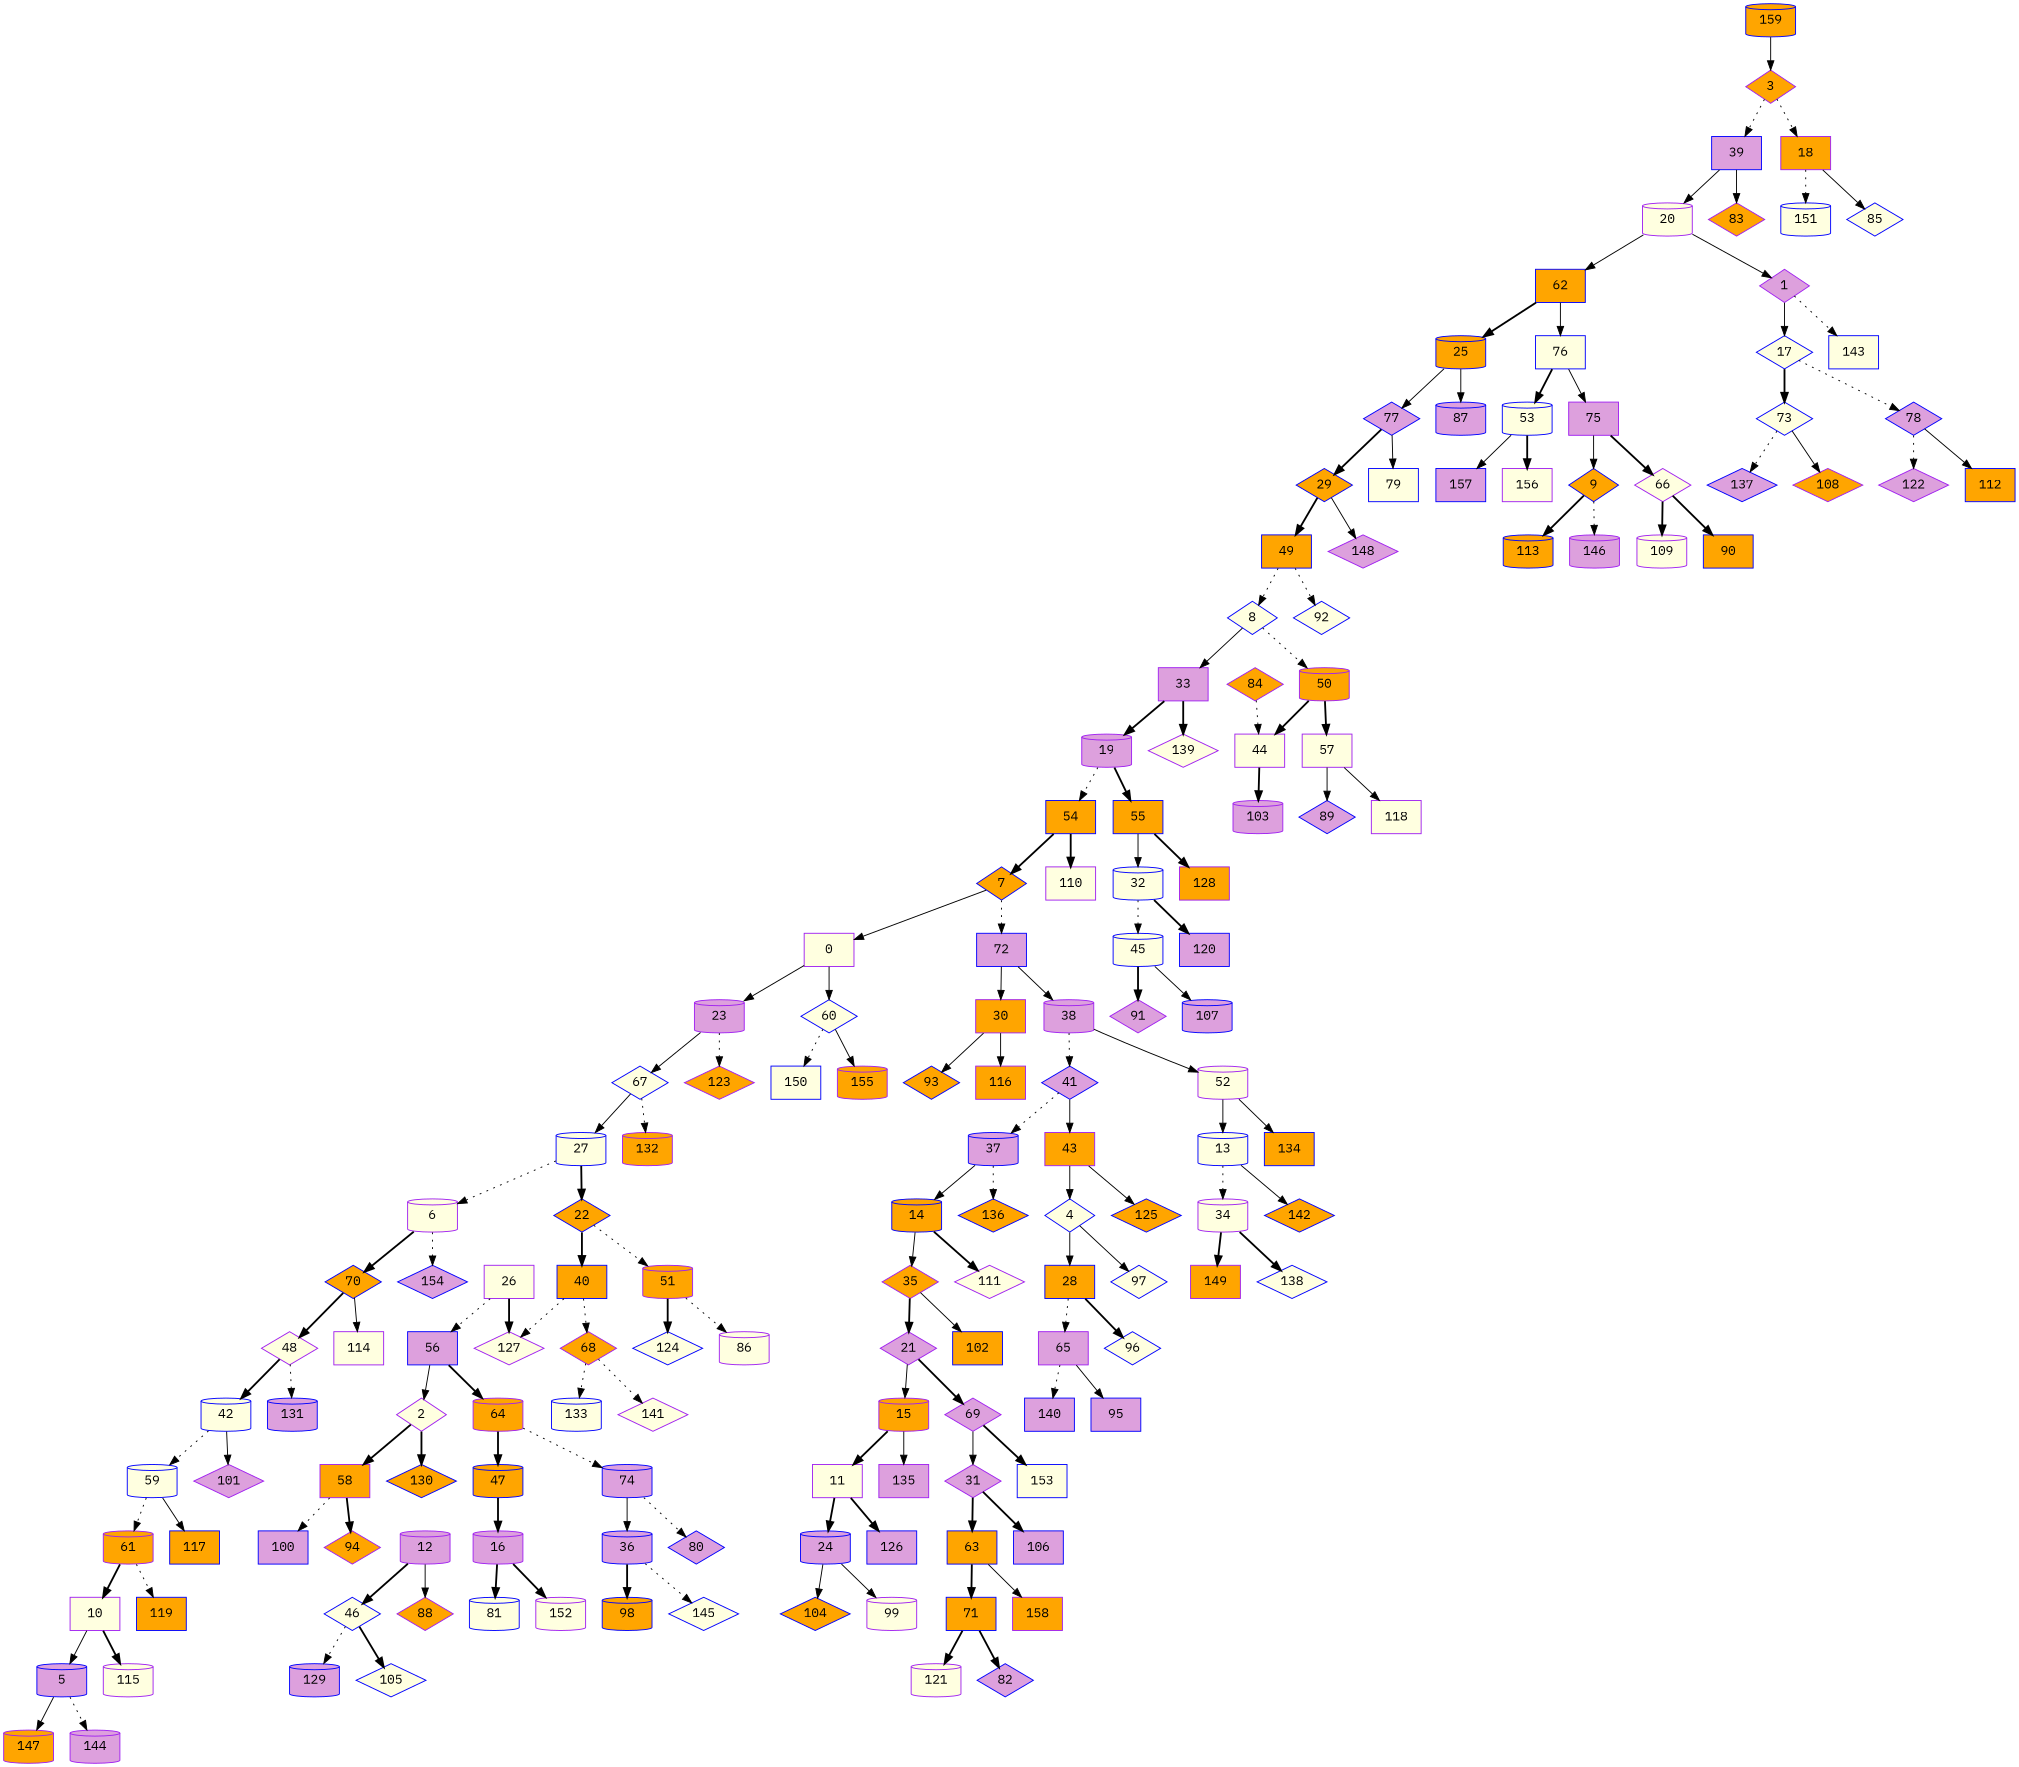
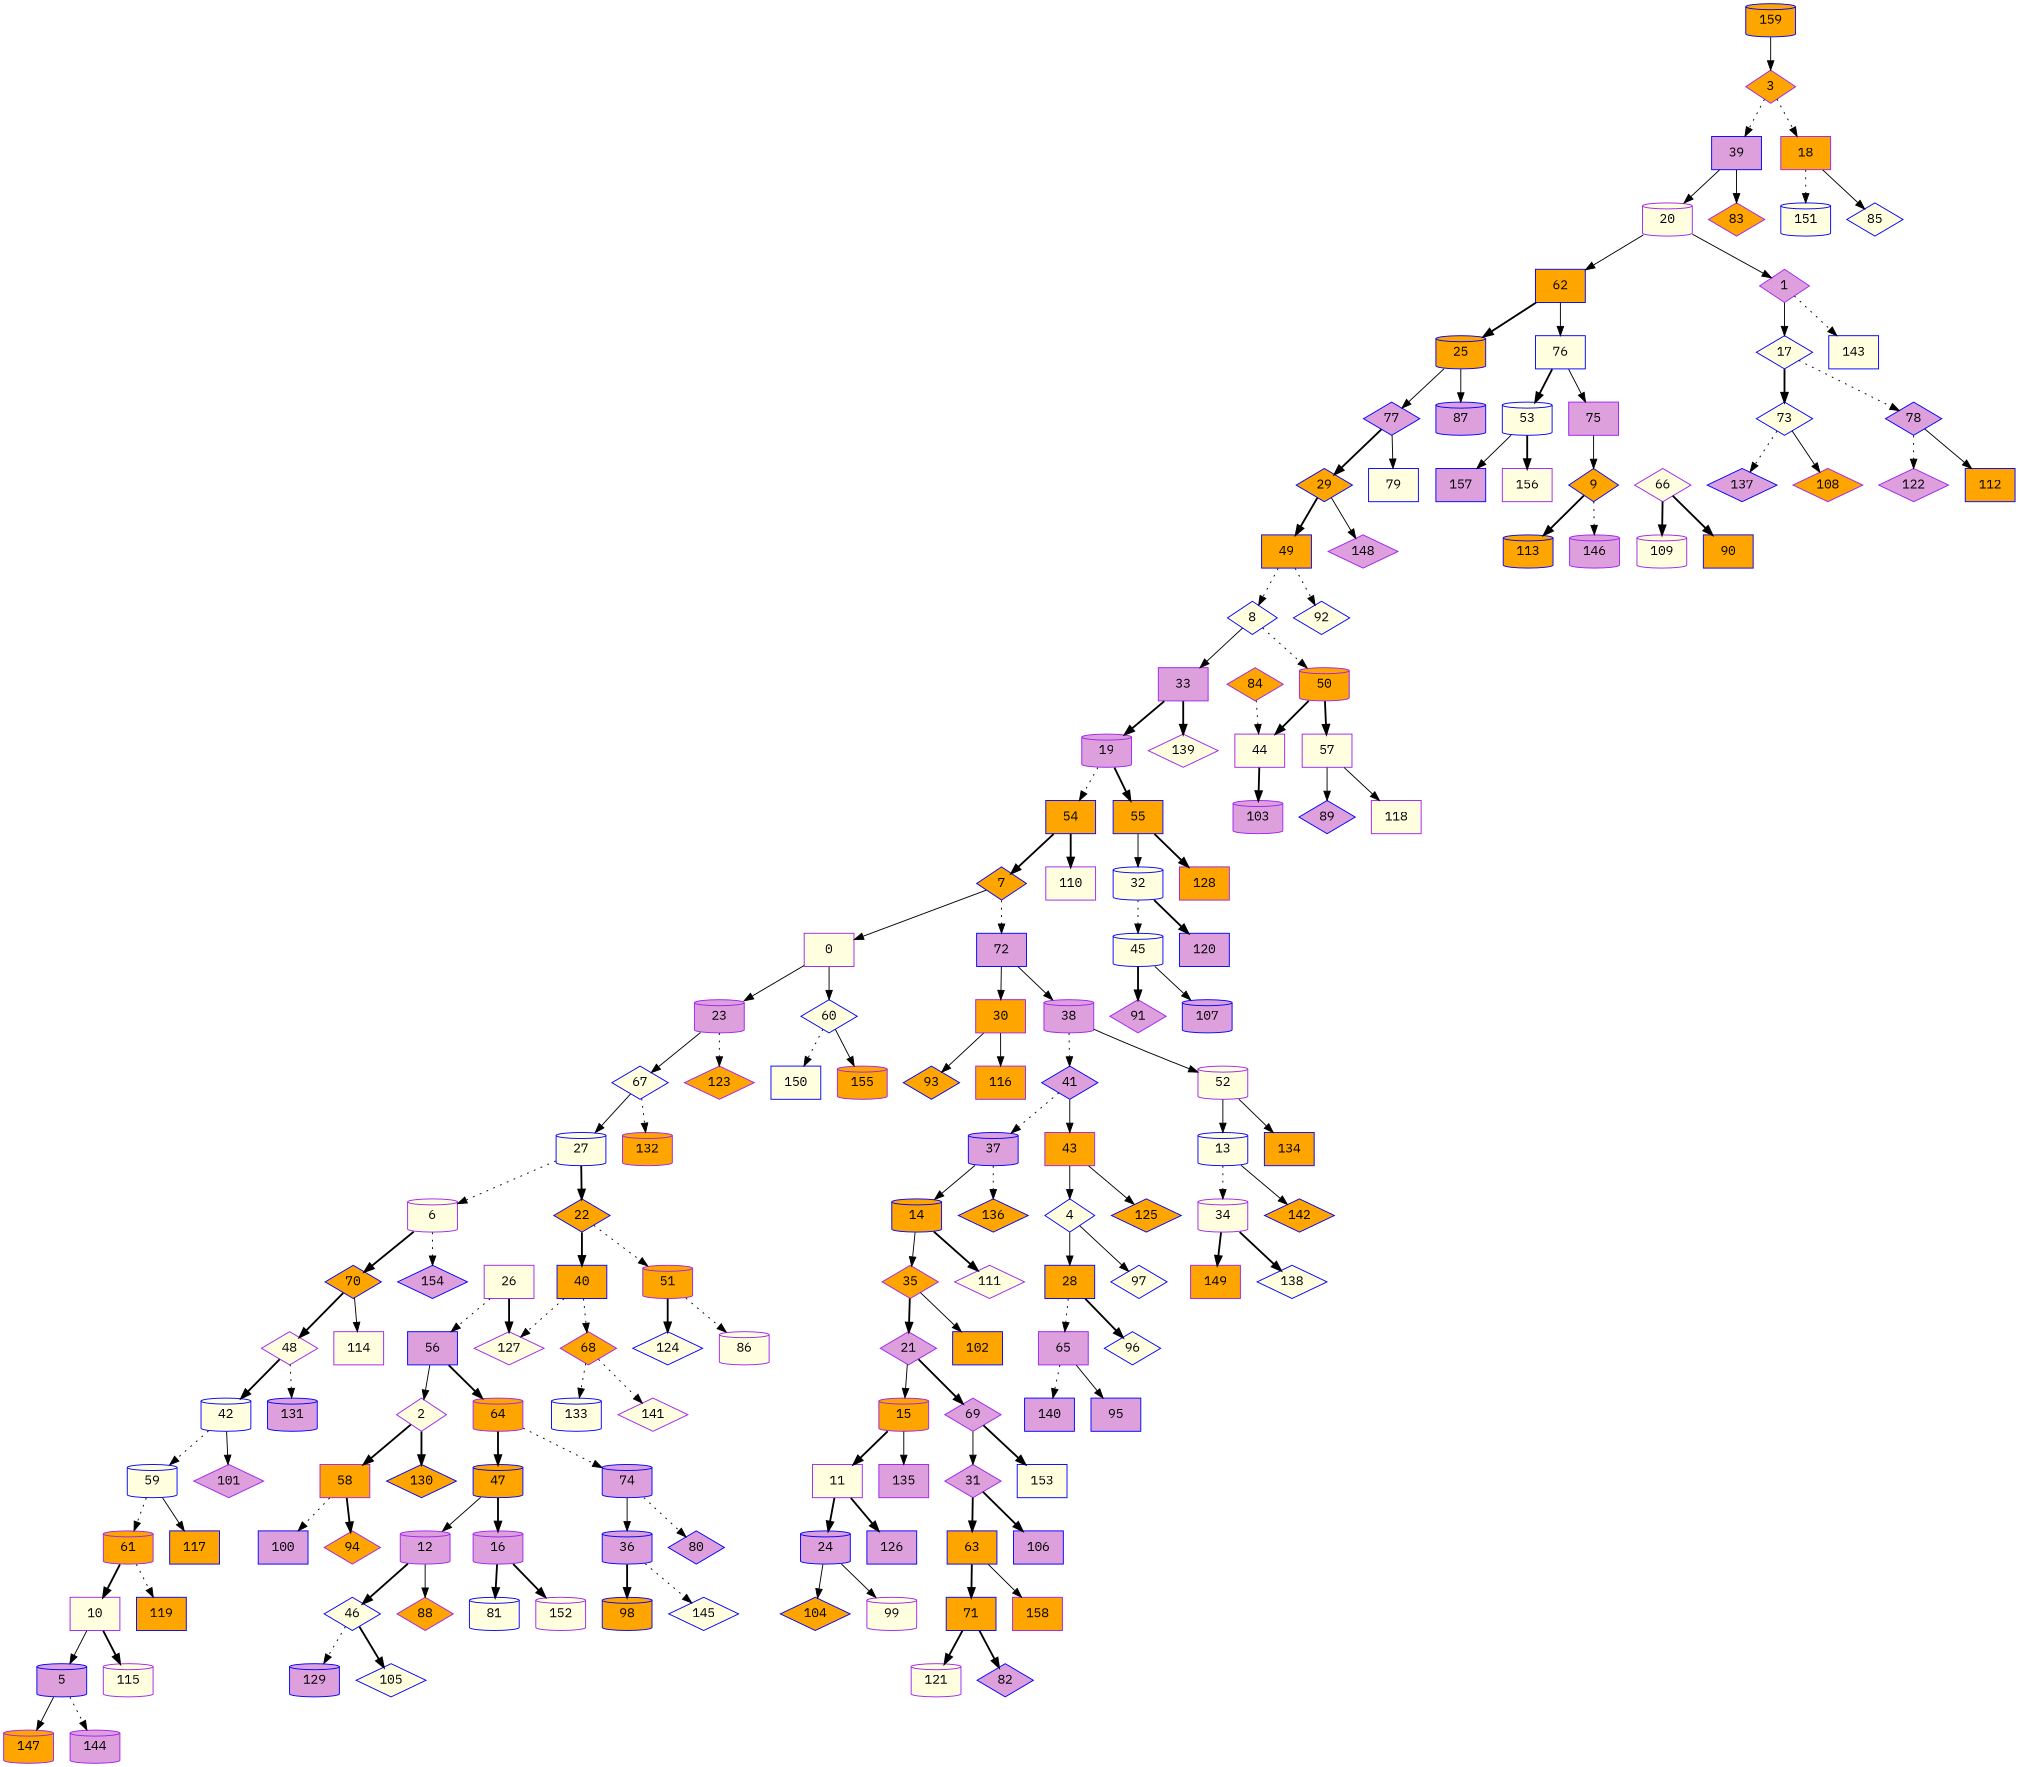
edge "75" -> "66": removed
edge "47" -> "12": added
